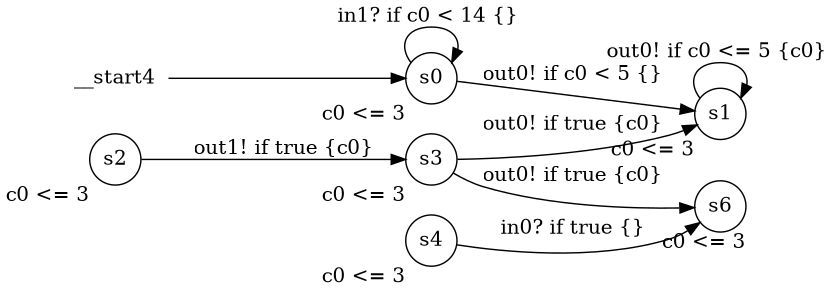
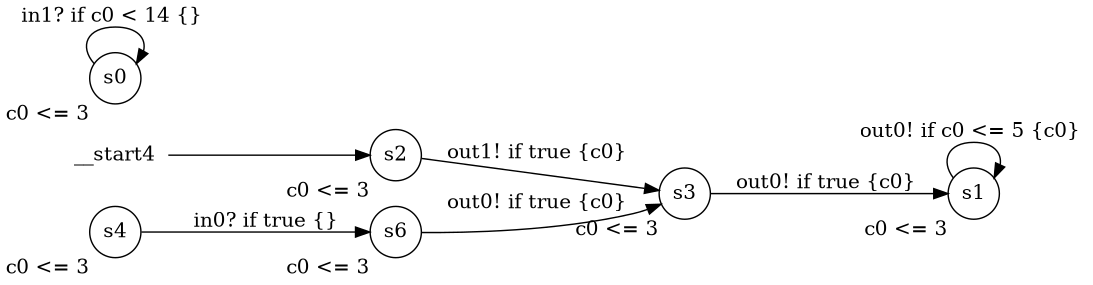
edge "__start4" -> "s0 c0 <= 3": now "__start4" -> "s2 c0 <= 3"
edge "s0 c0 <= 3" -> "s1 c0 <= 3": removed, label "out0! if c0 < 5 {}"
edge "s3 c0 <= 3" -> "s6 c0 <= 3": reversed
